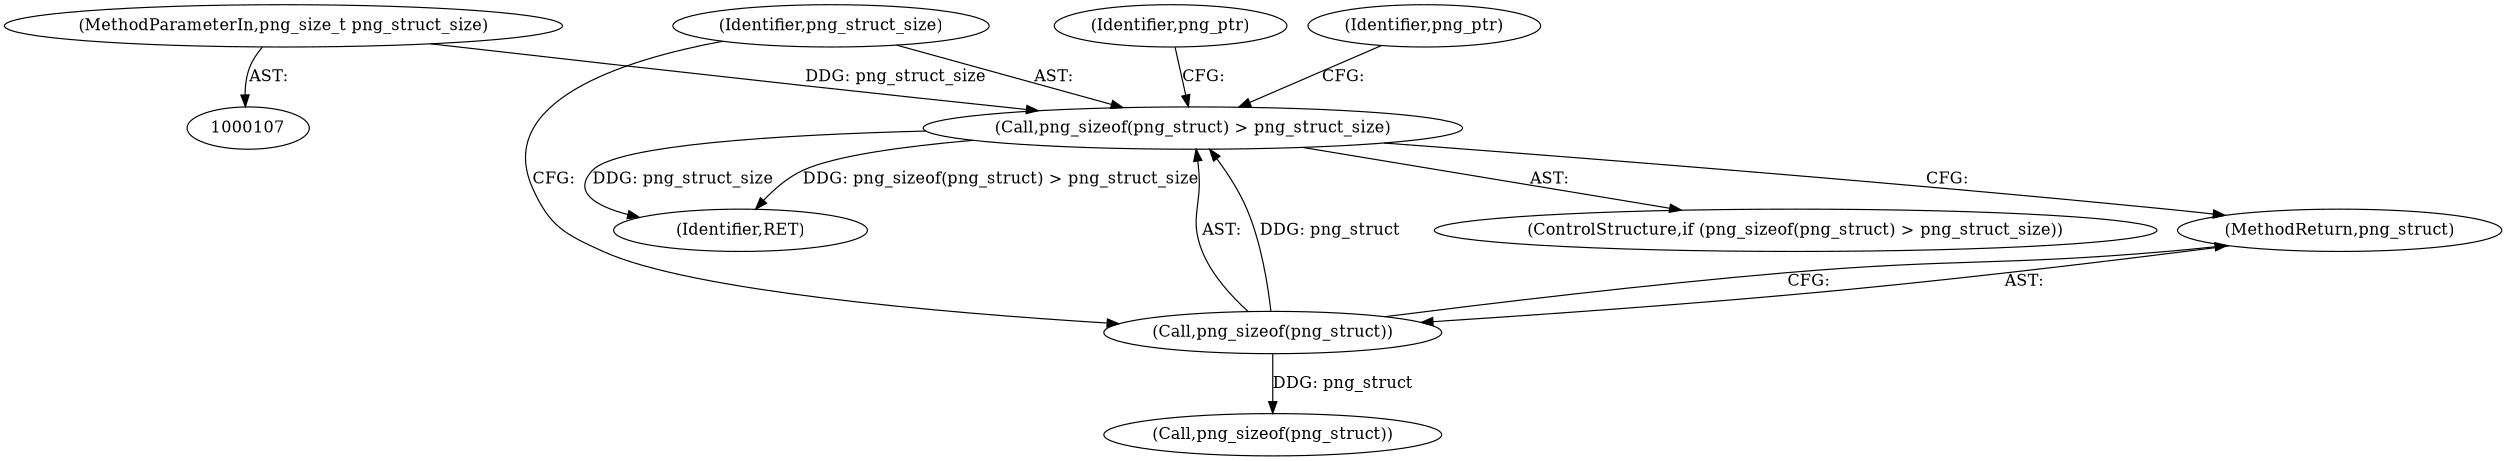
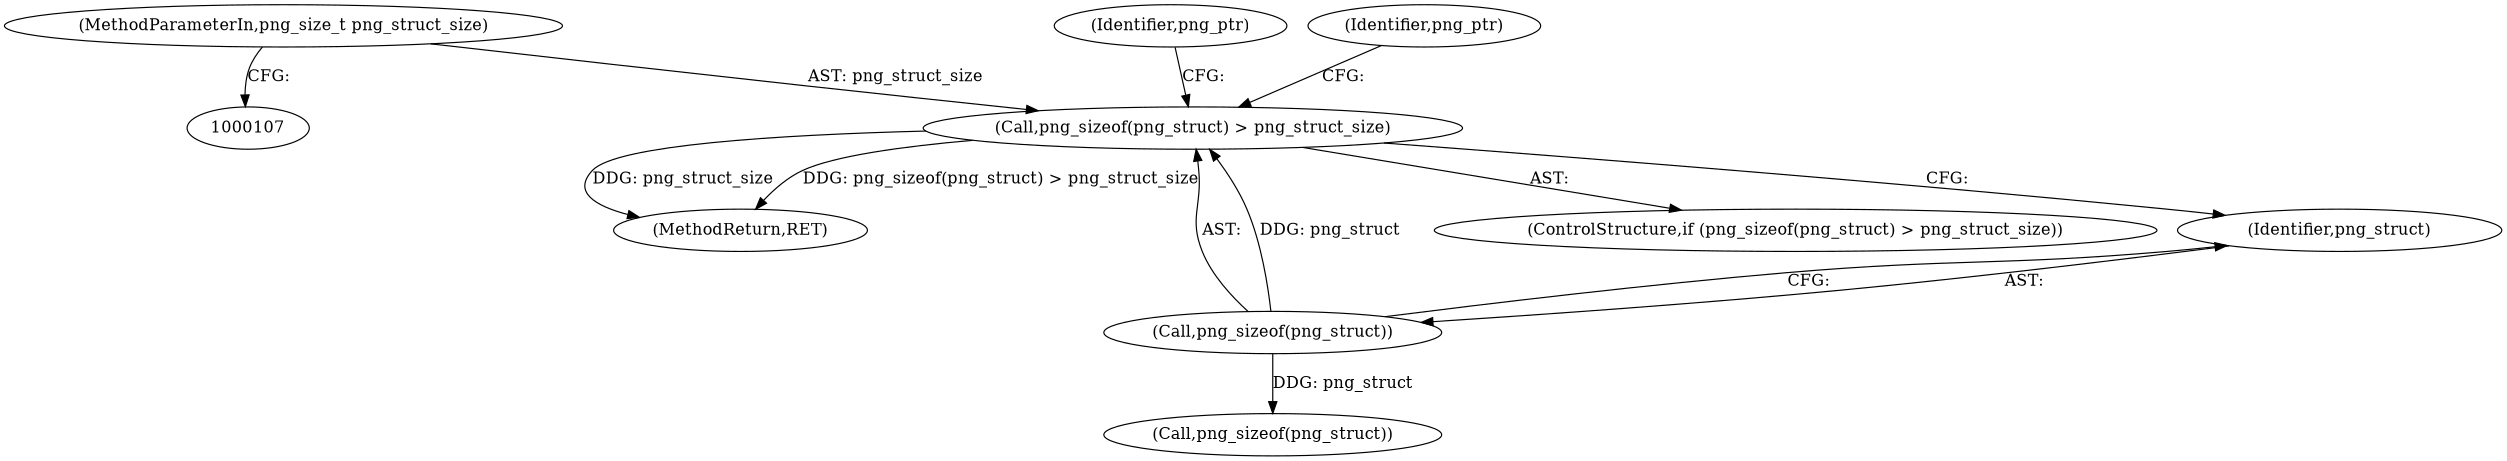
node "(Identifier,png_struct_size)": removed
edge "(MethodParameterIn,png_size_t png_struct_size)" -> "1000107": label "AST: " -> "CFG: "
edge "(MethodParameterIn,png_size_t png_struct_size)" -> "(Call,png_sizeof(png_struct) > png_struct_size)": label "DDG: png_struct_size" -> "AST: png_struct_size"
node "(Identifier,RET)": label "(Identifier,RET)" -> "(MethodReturn,RET)"
node "(MethodReturn,png_struct)": label "(MethodReturn,png_struct)" -> "(Identifier,png_struct)"
